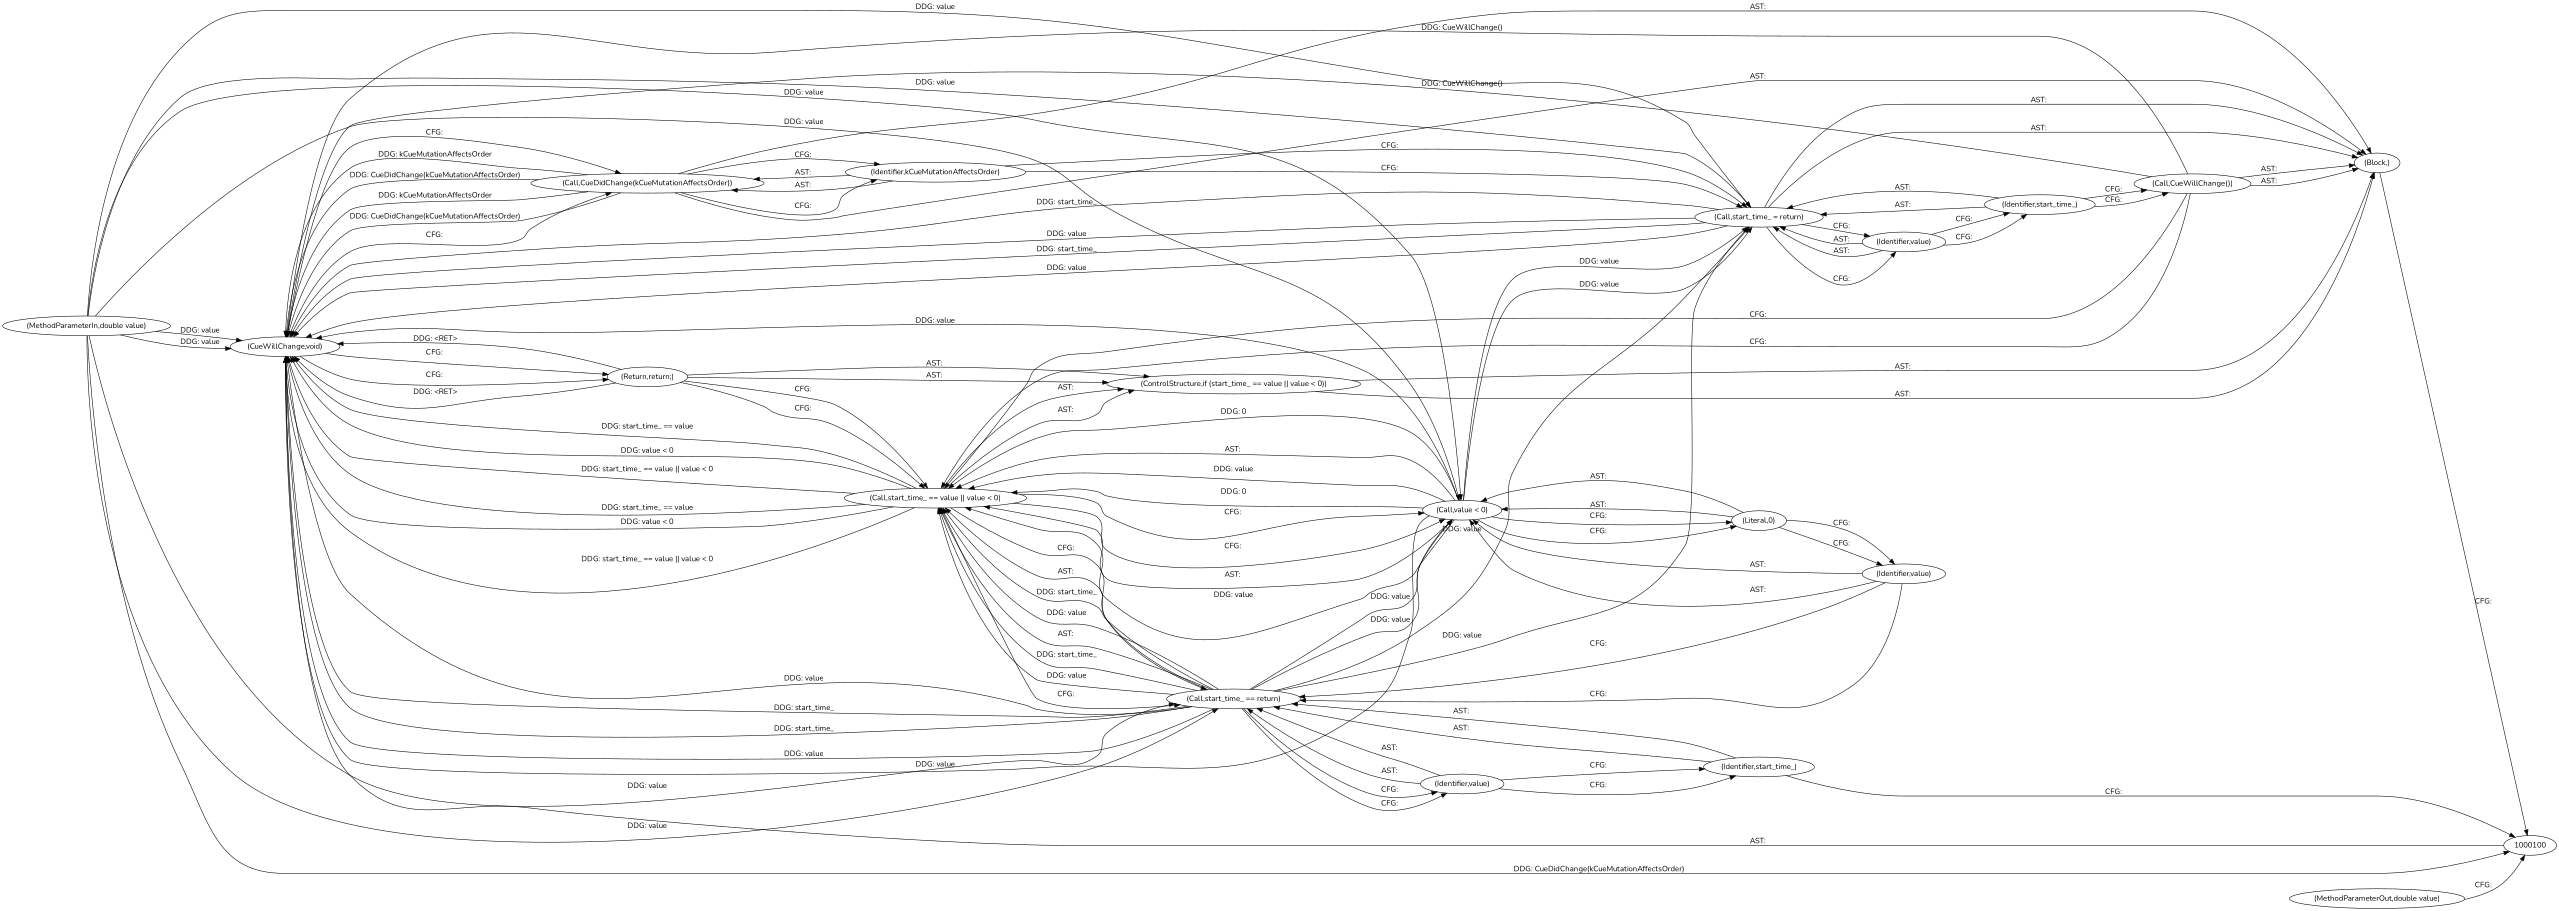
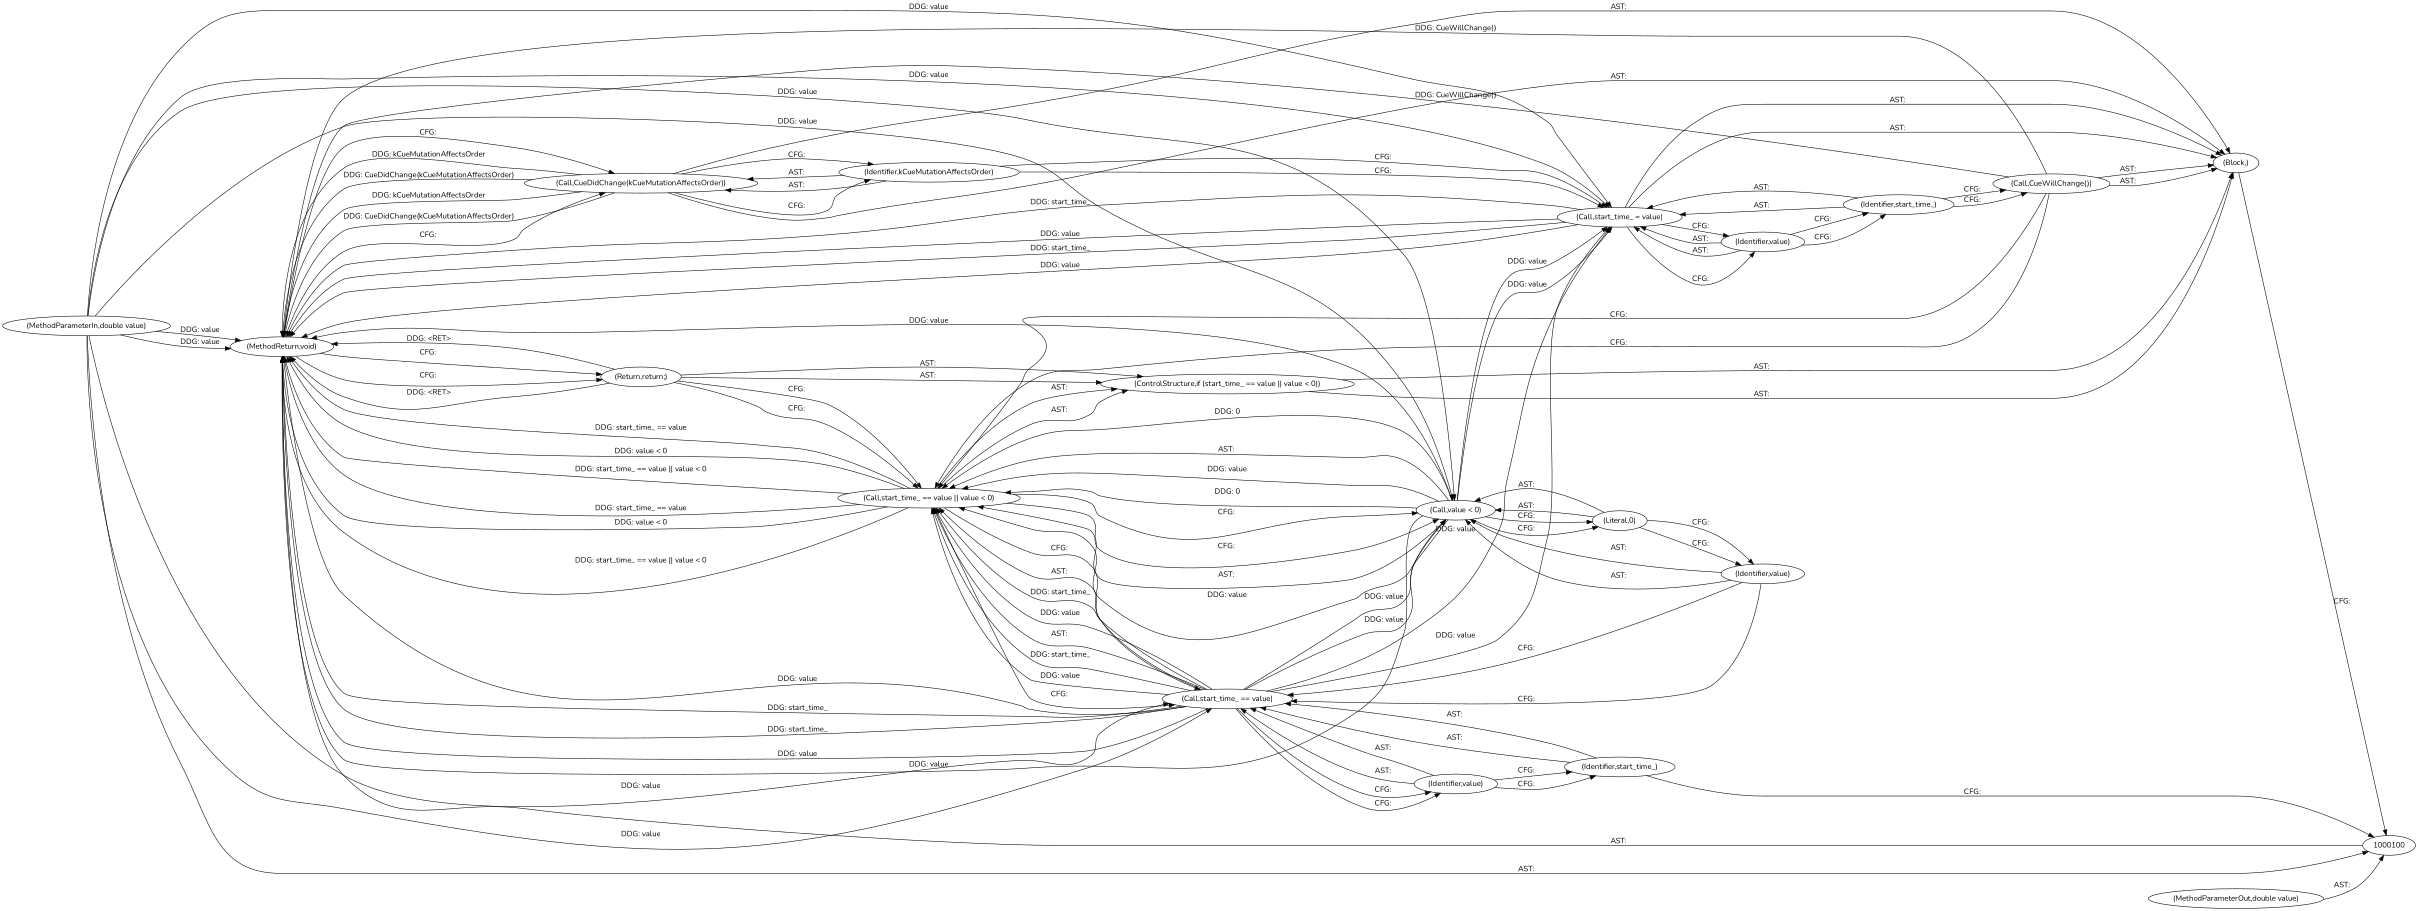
node "(Call,start_time_ = return)": label "(Call,start_time_ = return)" -> "(Call,start_time_ = value)"
node "(CueWillChange,void)": label "(CueWillChange,void)" -> "(MethodReturn,void)"
node "(Call,start_time_ == return)": label "(Call,start_time_ == return)" -> "(Call,start_time_ == value)"
edge "(MethodParameterIn,double value)" -> "1000100": label "DDG: CueDidChange(kCueMutationAffectsOrder)" -> "AST: "
edge "(MethodParameterOut,double value)" -> "1000100": label "CFG: " -> "AST: "
